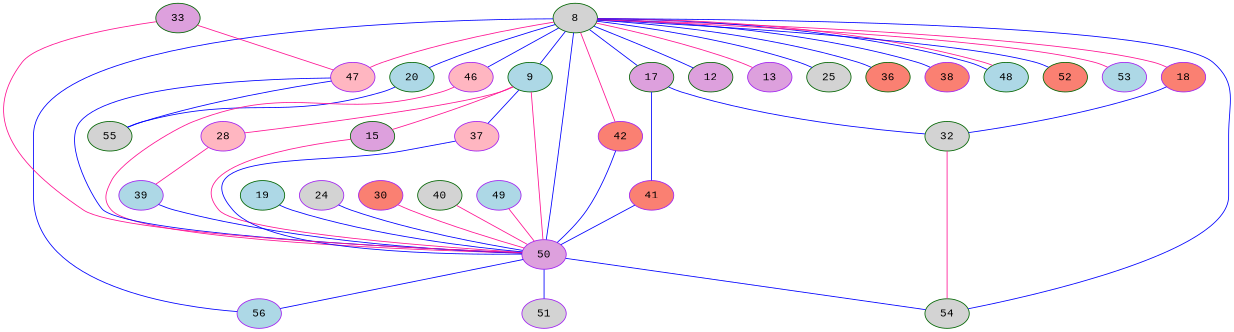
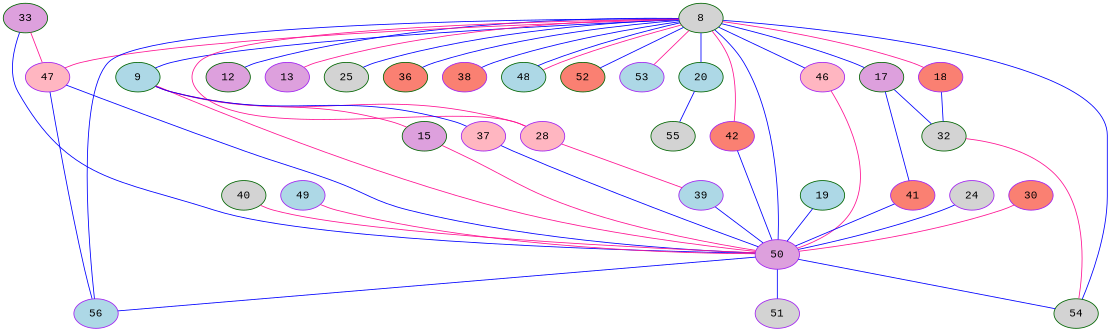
edge "8" -- "28": added
edge "47" -- "55": now "47" -- "56"
edge "33" -- "50": color deeppink -> blue
